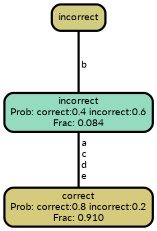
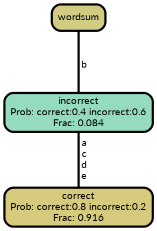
node "incorrect": label "incorrect" -> "wordsum"
node "correct Prob: correct:0.8 incorrect:0.2 Frac: 0.910": label "correct Prob: correct:0.8 incorrect:0.2 Frac: 0.910" -> "correct Prob: correct:0.8 incorrect:0.2 Frac: 0.916"
